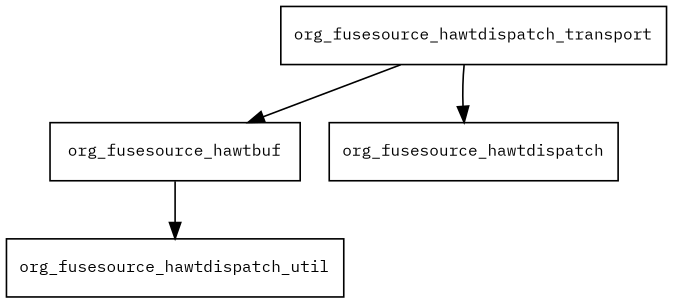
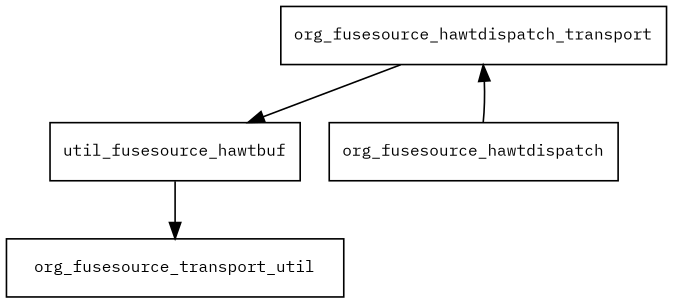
edge "org_fusesource_hawtdispatch_transport" -> "org_fusesource_hawtdispatch": reversed
node "org_fusesource_hawtbuf": label "org_fusesource_hawtbuf" -> "util_fusesource_hawtbuf"
node "org_fusesource_hawtdispatch_util": label "org_fusesource_hawtdispatch_util" -> "org_fusesource_transport_util"
